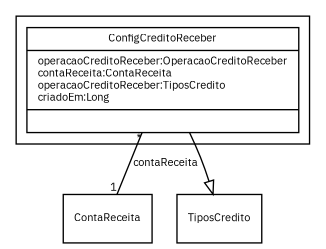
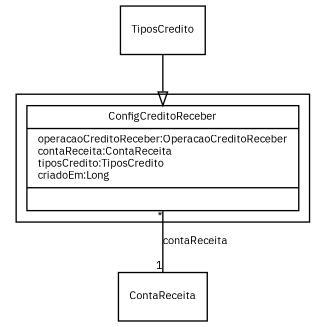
node "ConfigCreditoReceber": text "operacaoCreditoReceber:TiposCredito" -> "tiposCredito:TiposCredito"
edge "ConfigCreditoReceber" -> "TiposCredito": reversed
